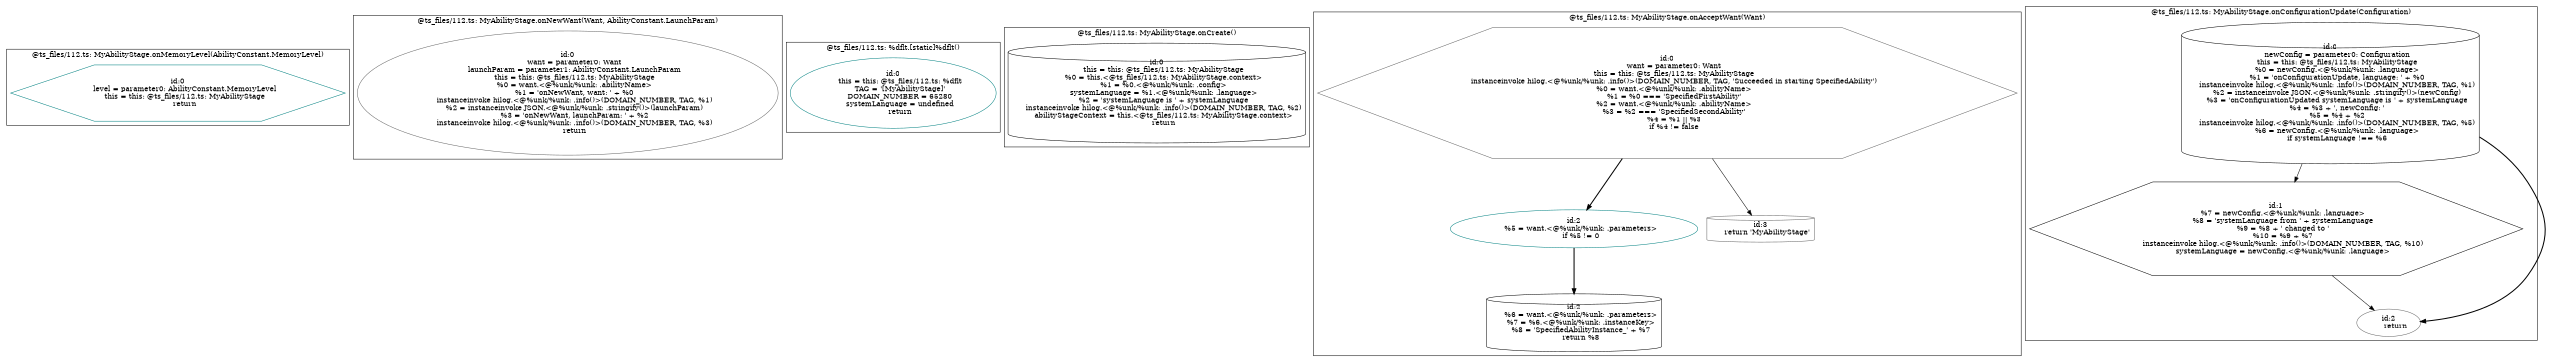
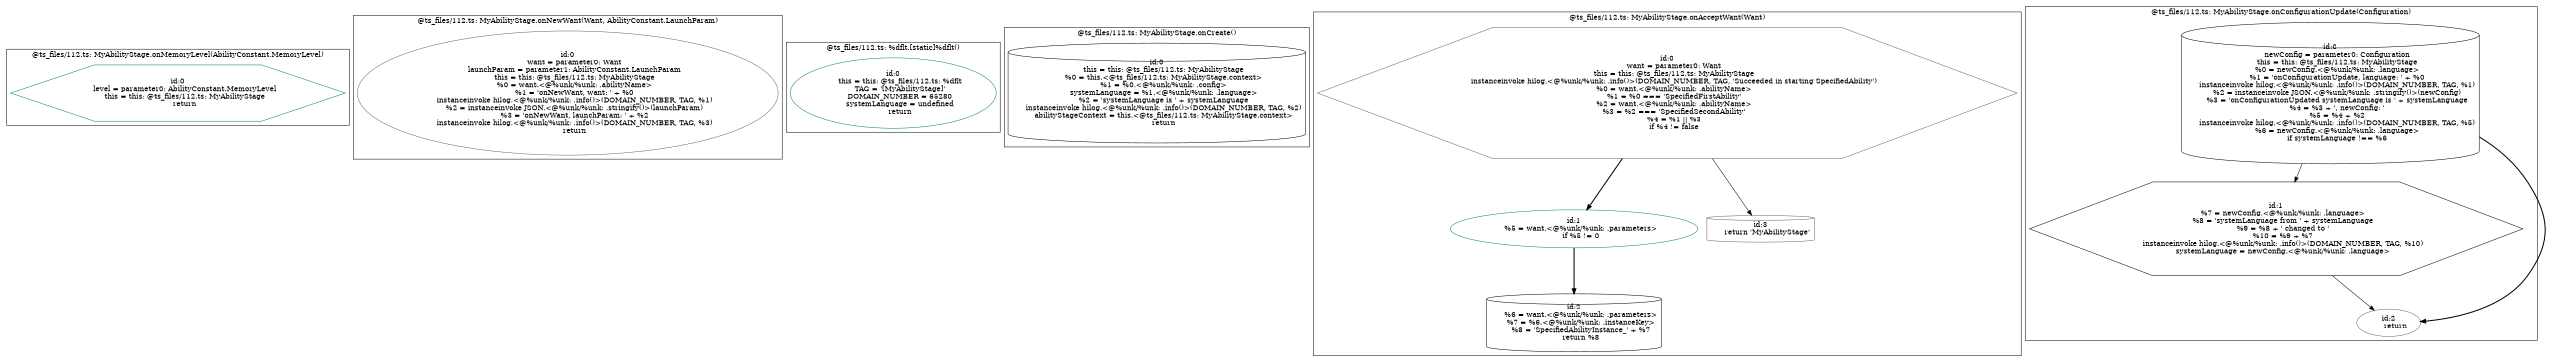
node "id:2 %5 = want.<@%unk/%unk: .parameters> if %5 != 0": label "id:2 %5 = want.<@%unk/%unk: .parameters> if %5 != 0" -> "id:1 %5 = want.<@%unk/%unk: .parameters> if %5 != 0"
